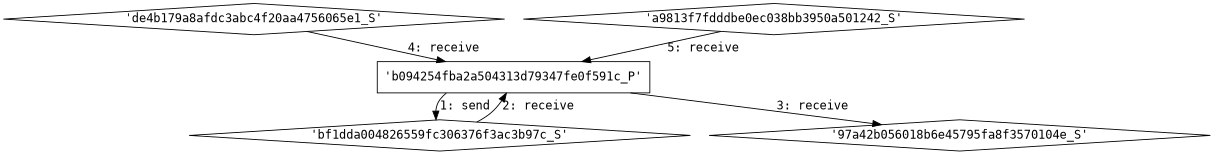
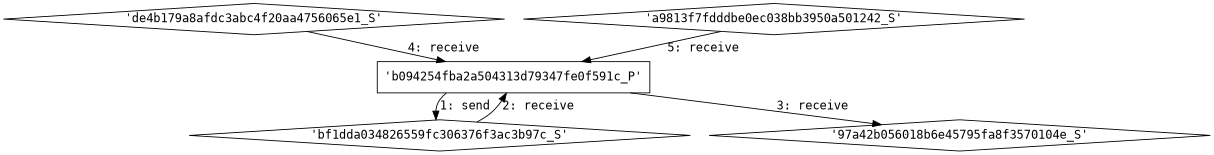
node "'bf1dda004826559fc306376f3ac3b97c_S'": label "'bf1dda004826559fc306376f3ac3b97c_S'" -> "'bf1dda034826559fc306376f3ac3b97c_S'"
